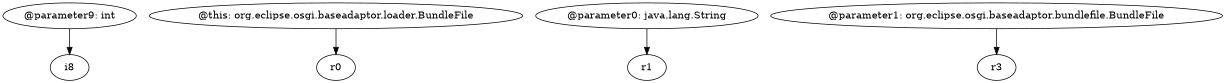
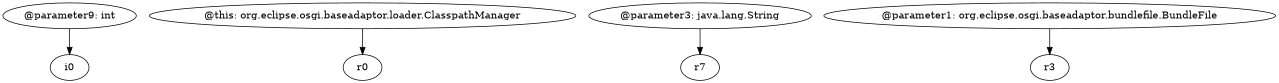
node "@this: org.eclipse.osgi.baseadaptor.loader.BundleFile": label "@this: org.eclipse.osgi.baseadaptor.loader.BundleFile" -> "@this: org.eclipse.osgi.baseadaptor.loader.ClasspathManager"
node "@parameter0: java.lang.String": label "@parameter0: java.lang.String" -> "@parameter3: java.lang.String"
node "i8": label "i8" -> "i0"
node "r1": label "r1" -> "r7"
